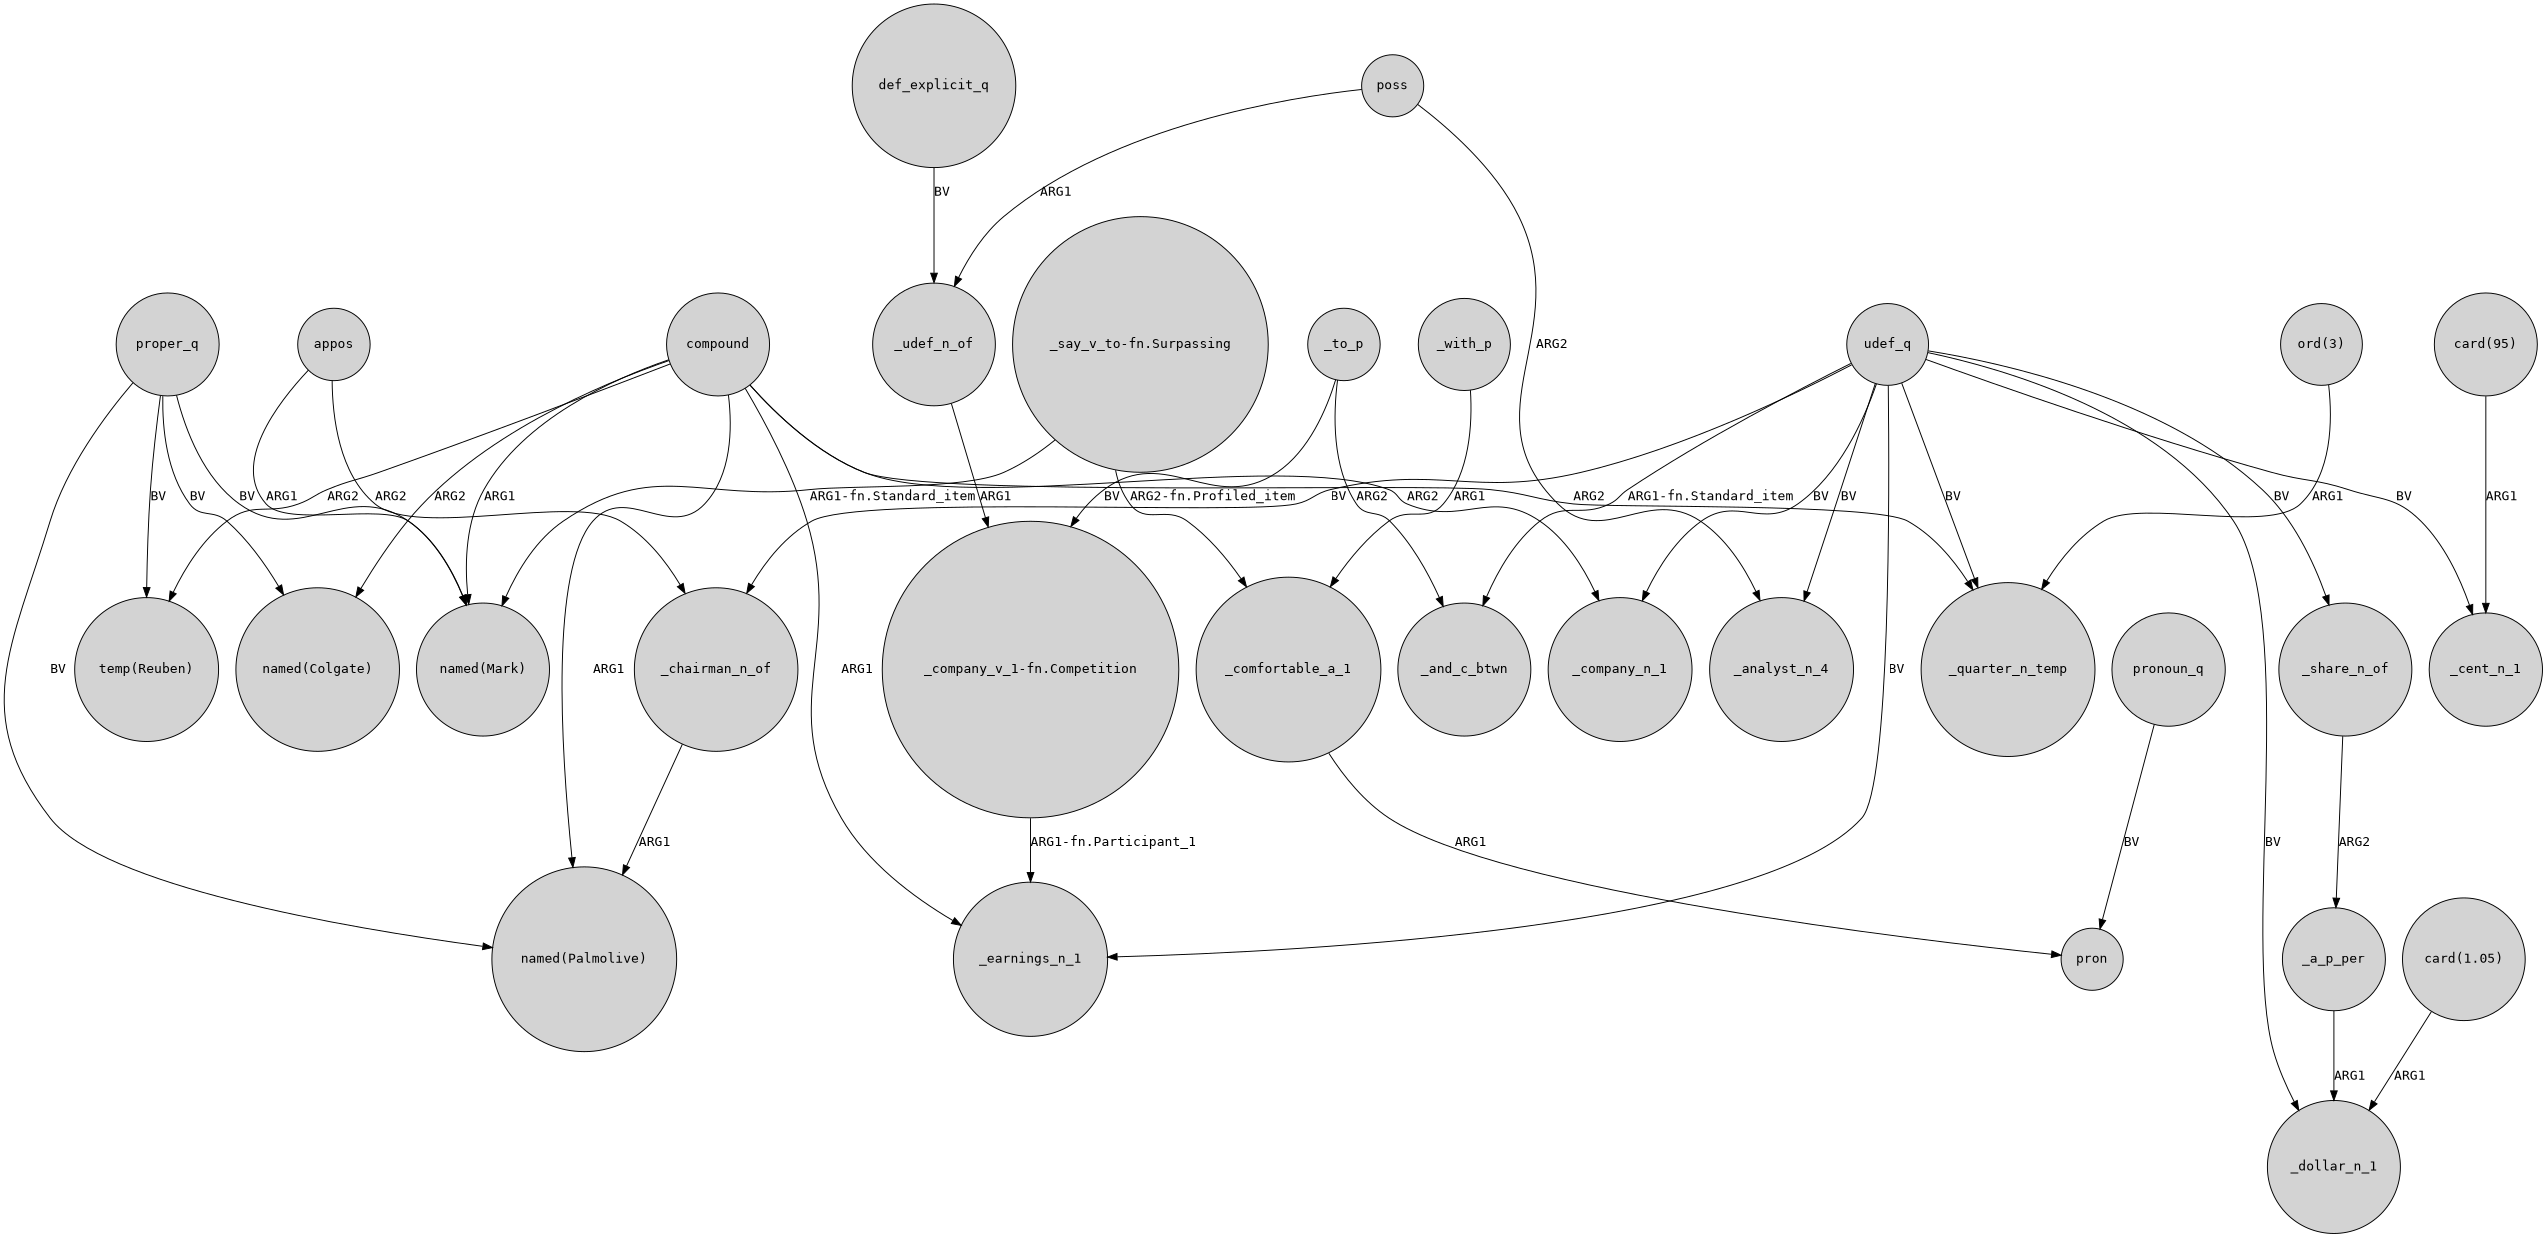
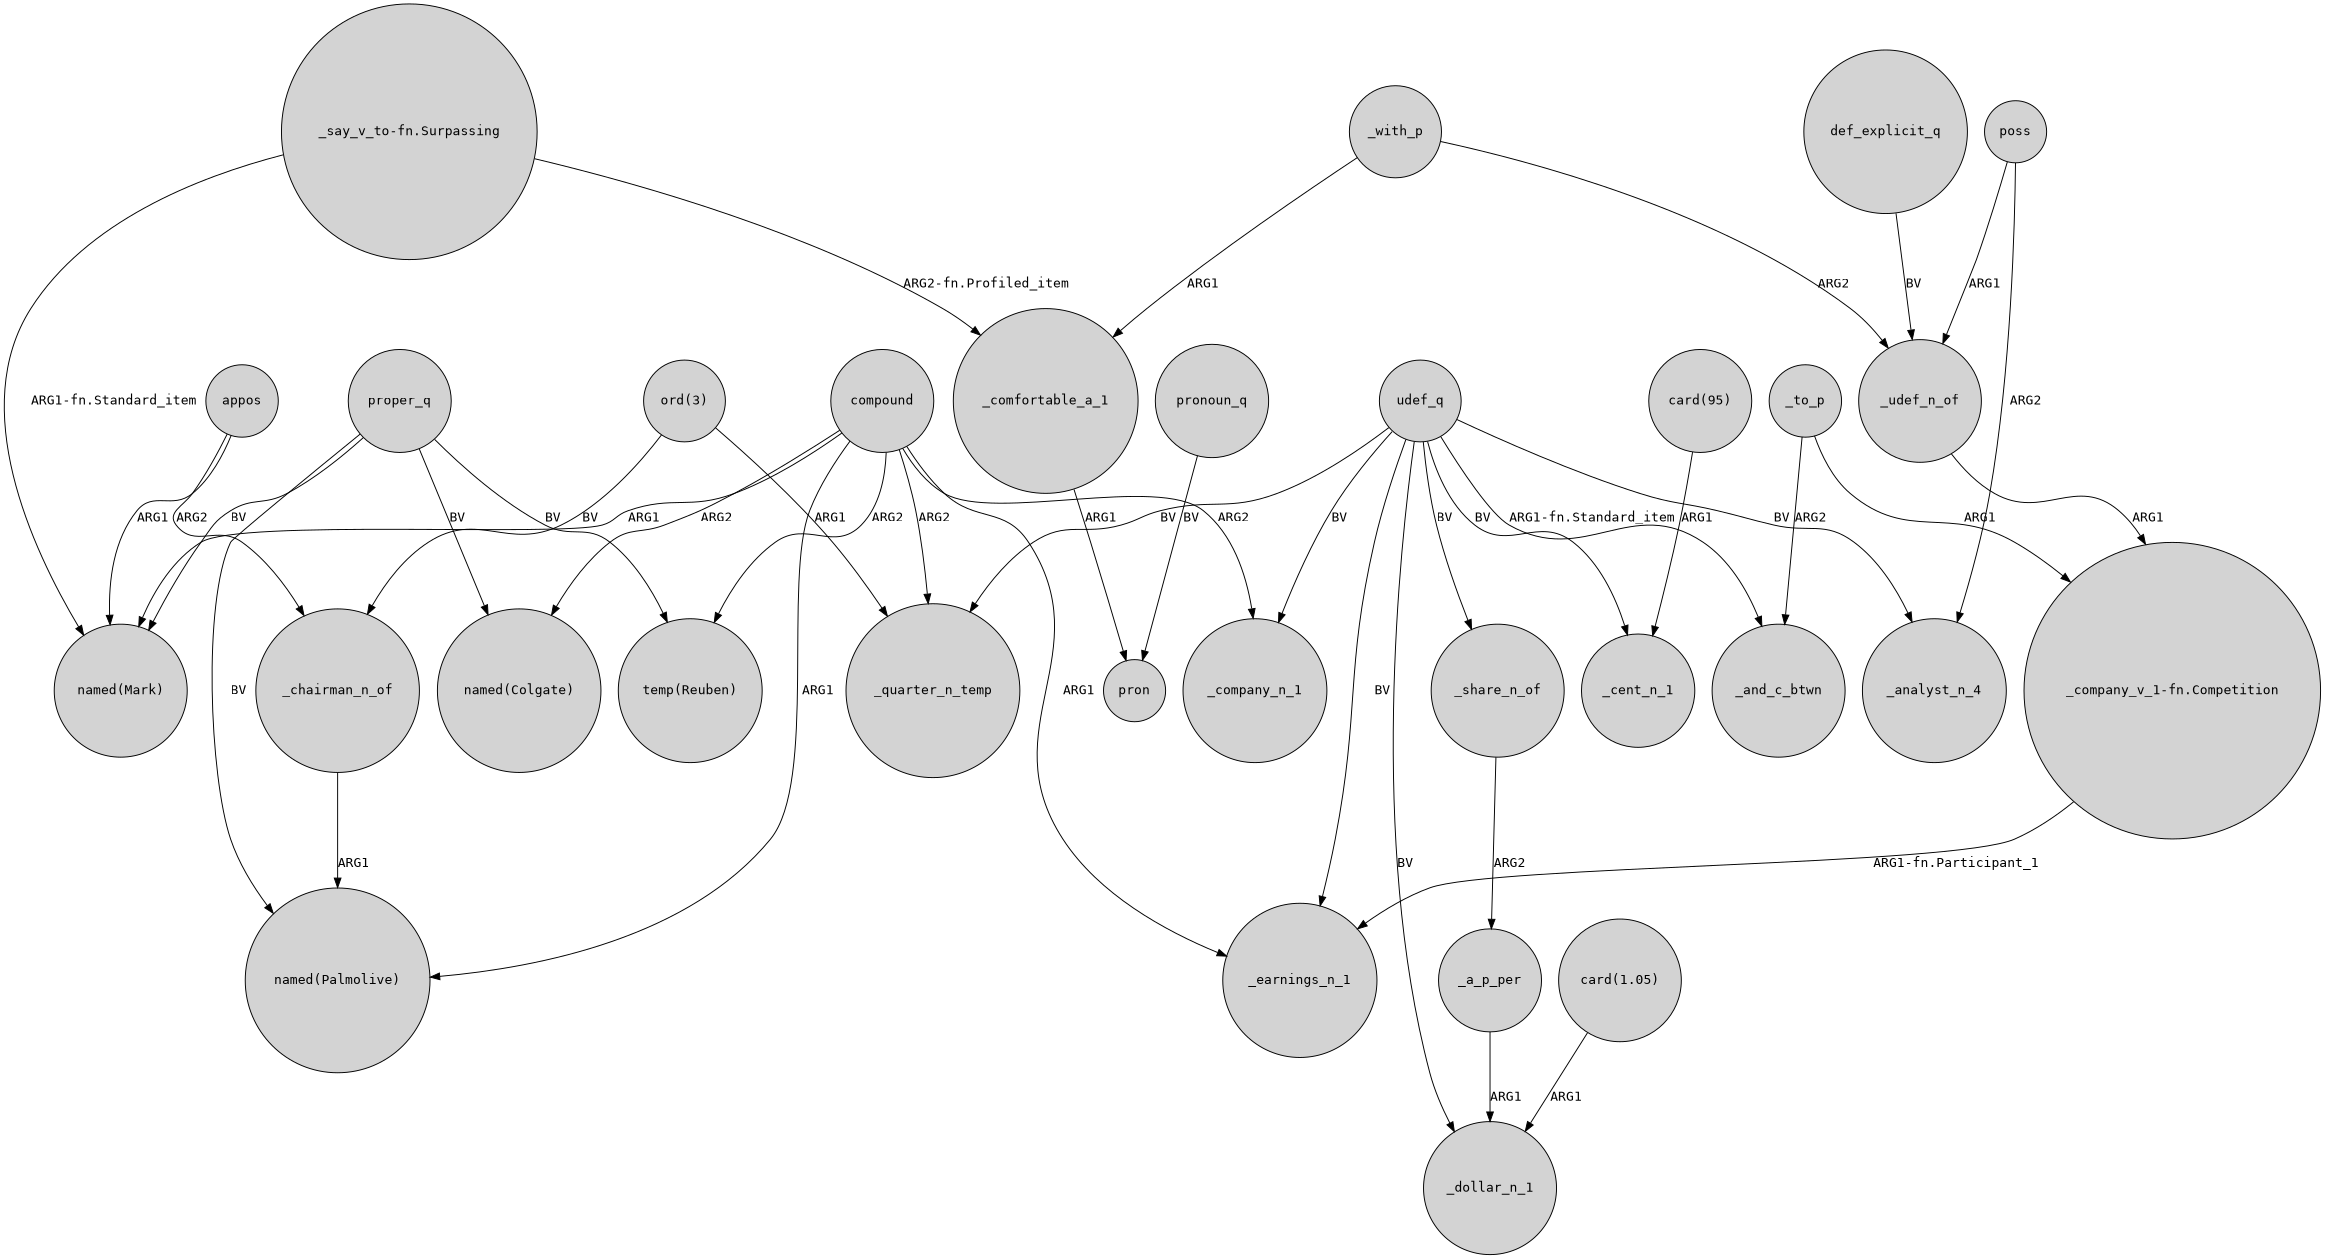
edge "_with_p" -> "_udef_n_of": added, label "ARG2"
edge "_to_p" -> "_company_v_1-fn.Competition": label "BV" -> "ARG1"
edge "udef_q" -> "_chairman_n_of": now "ord(3)" -> "_chairman_n_of"
